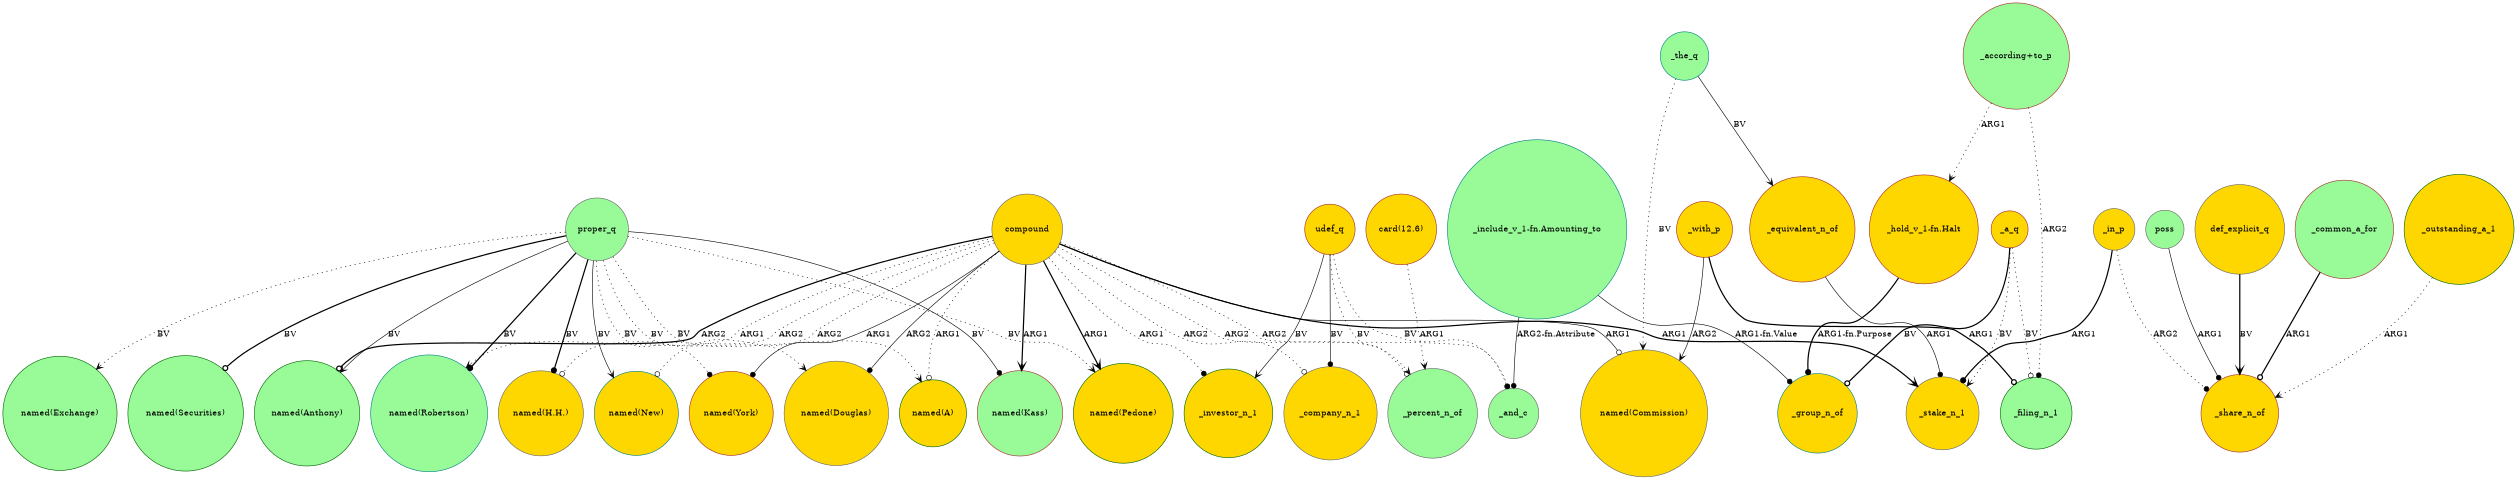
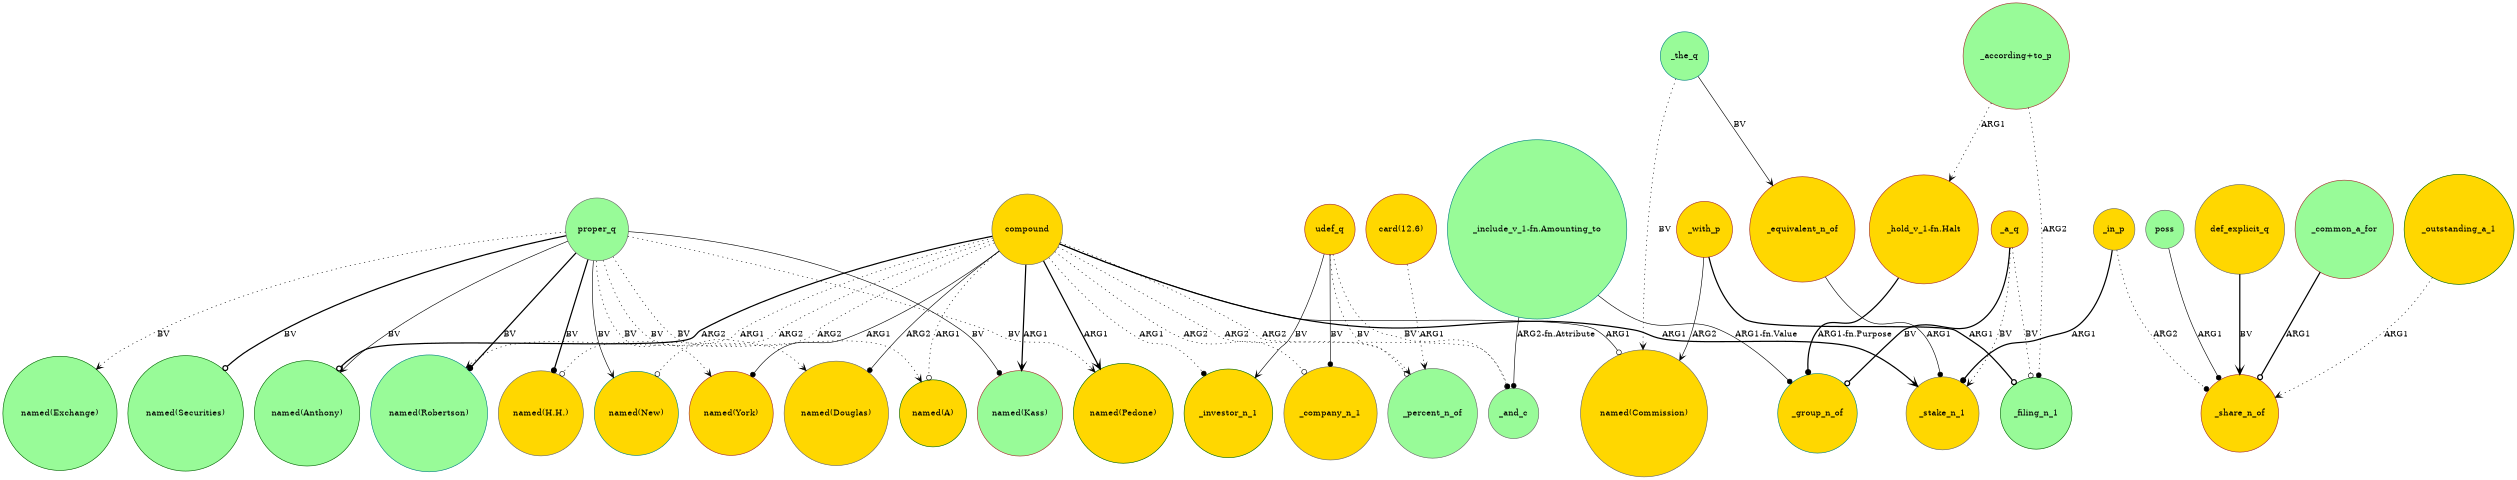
edge "proper_q" -> "named(York)": arrowhead dot -> vee
